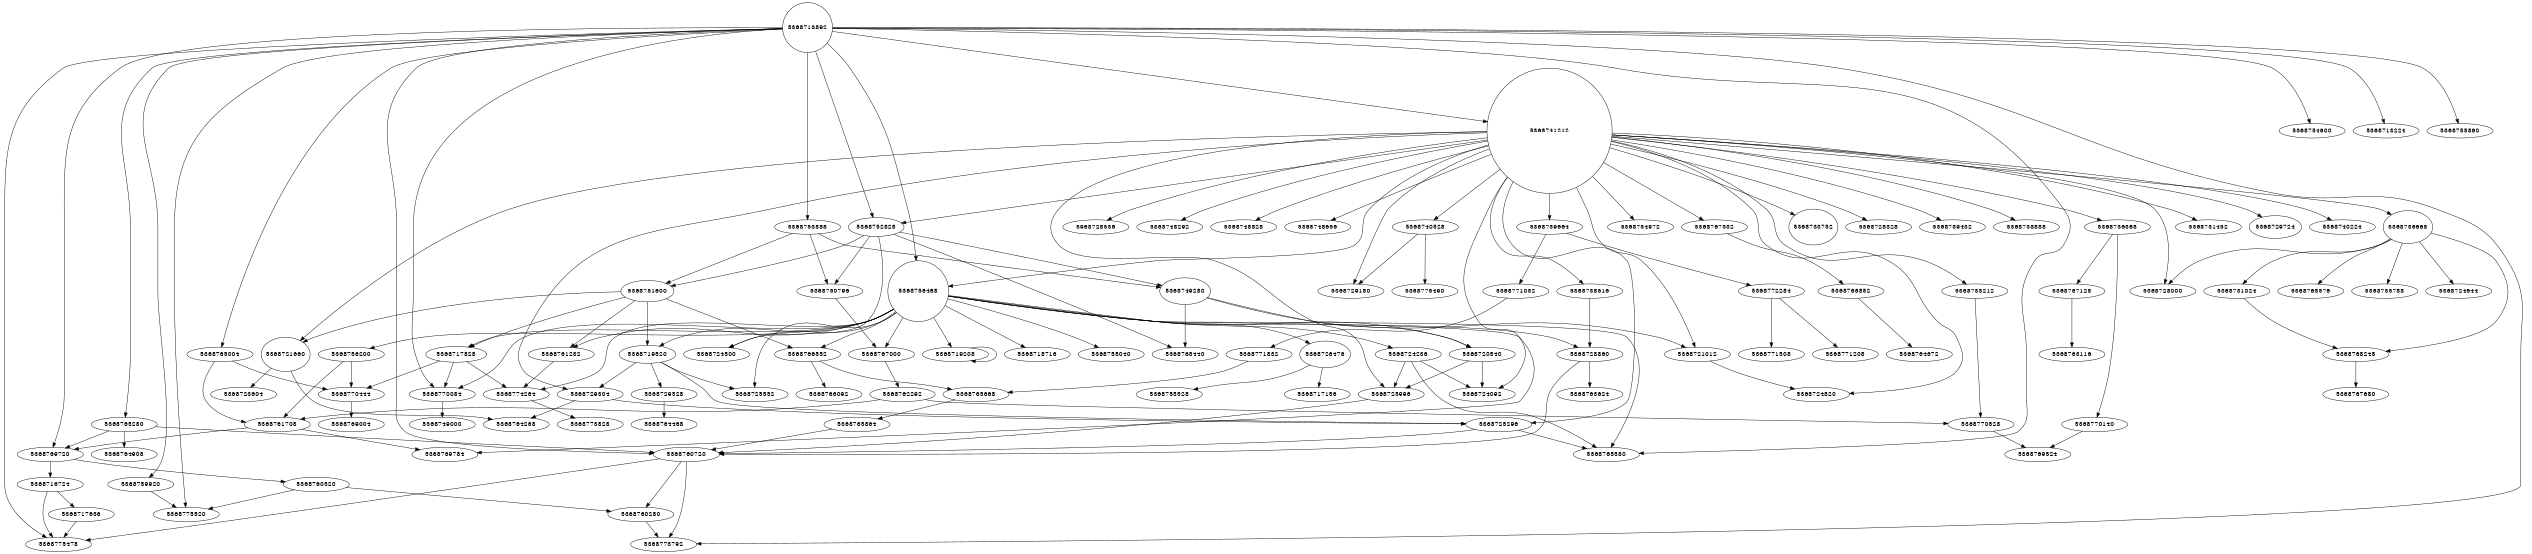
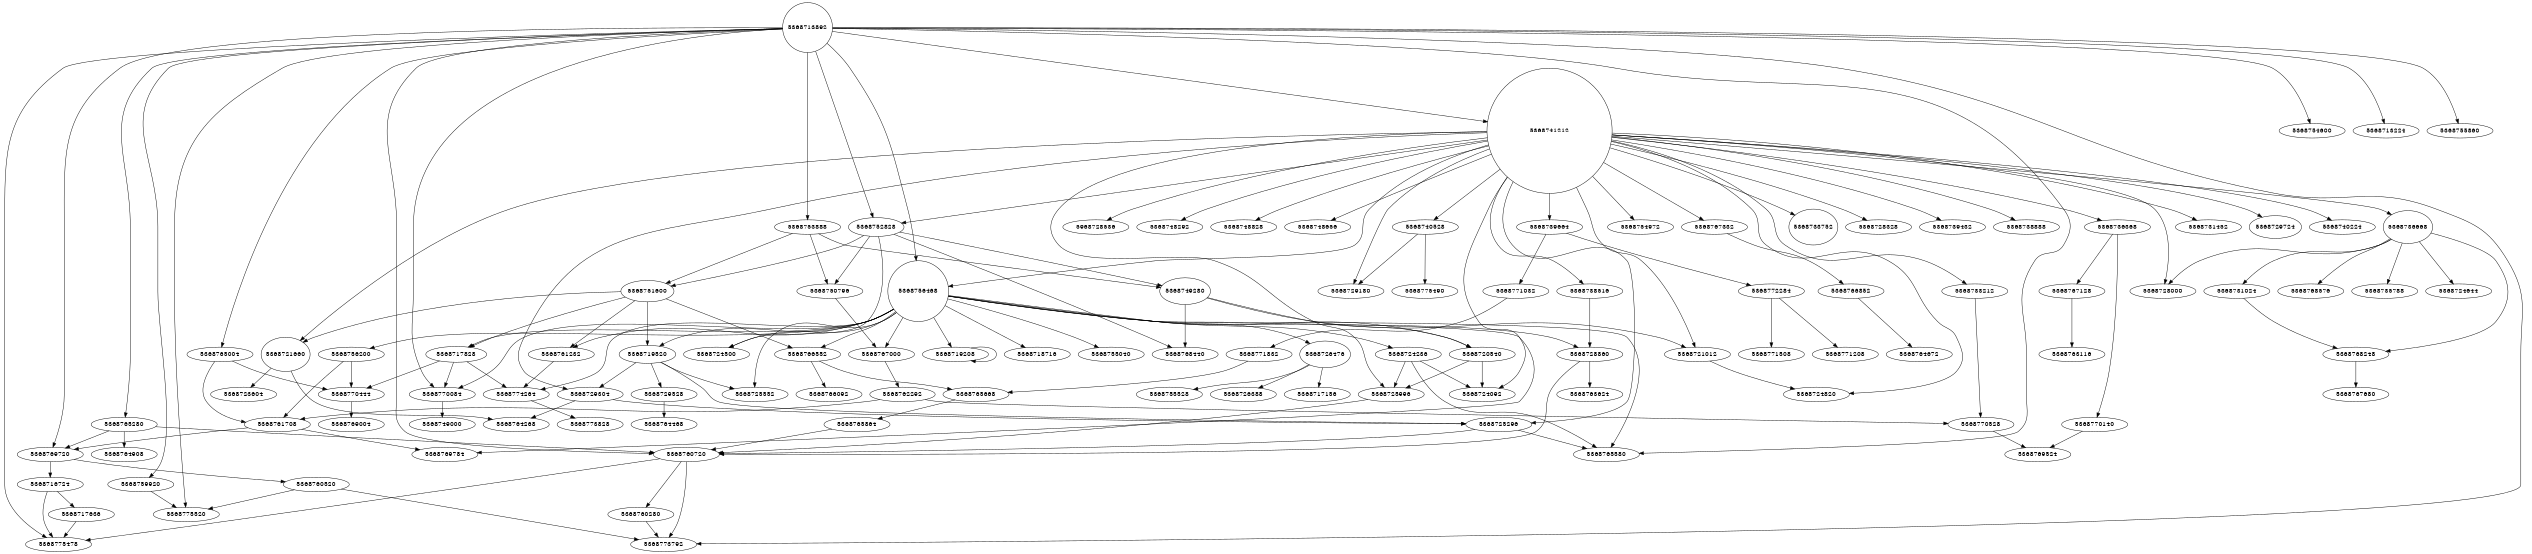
node "5368726388": added
edge "5368760520" -> "5368760280": now "5368760520" -> "5368773792"
